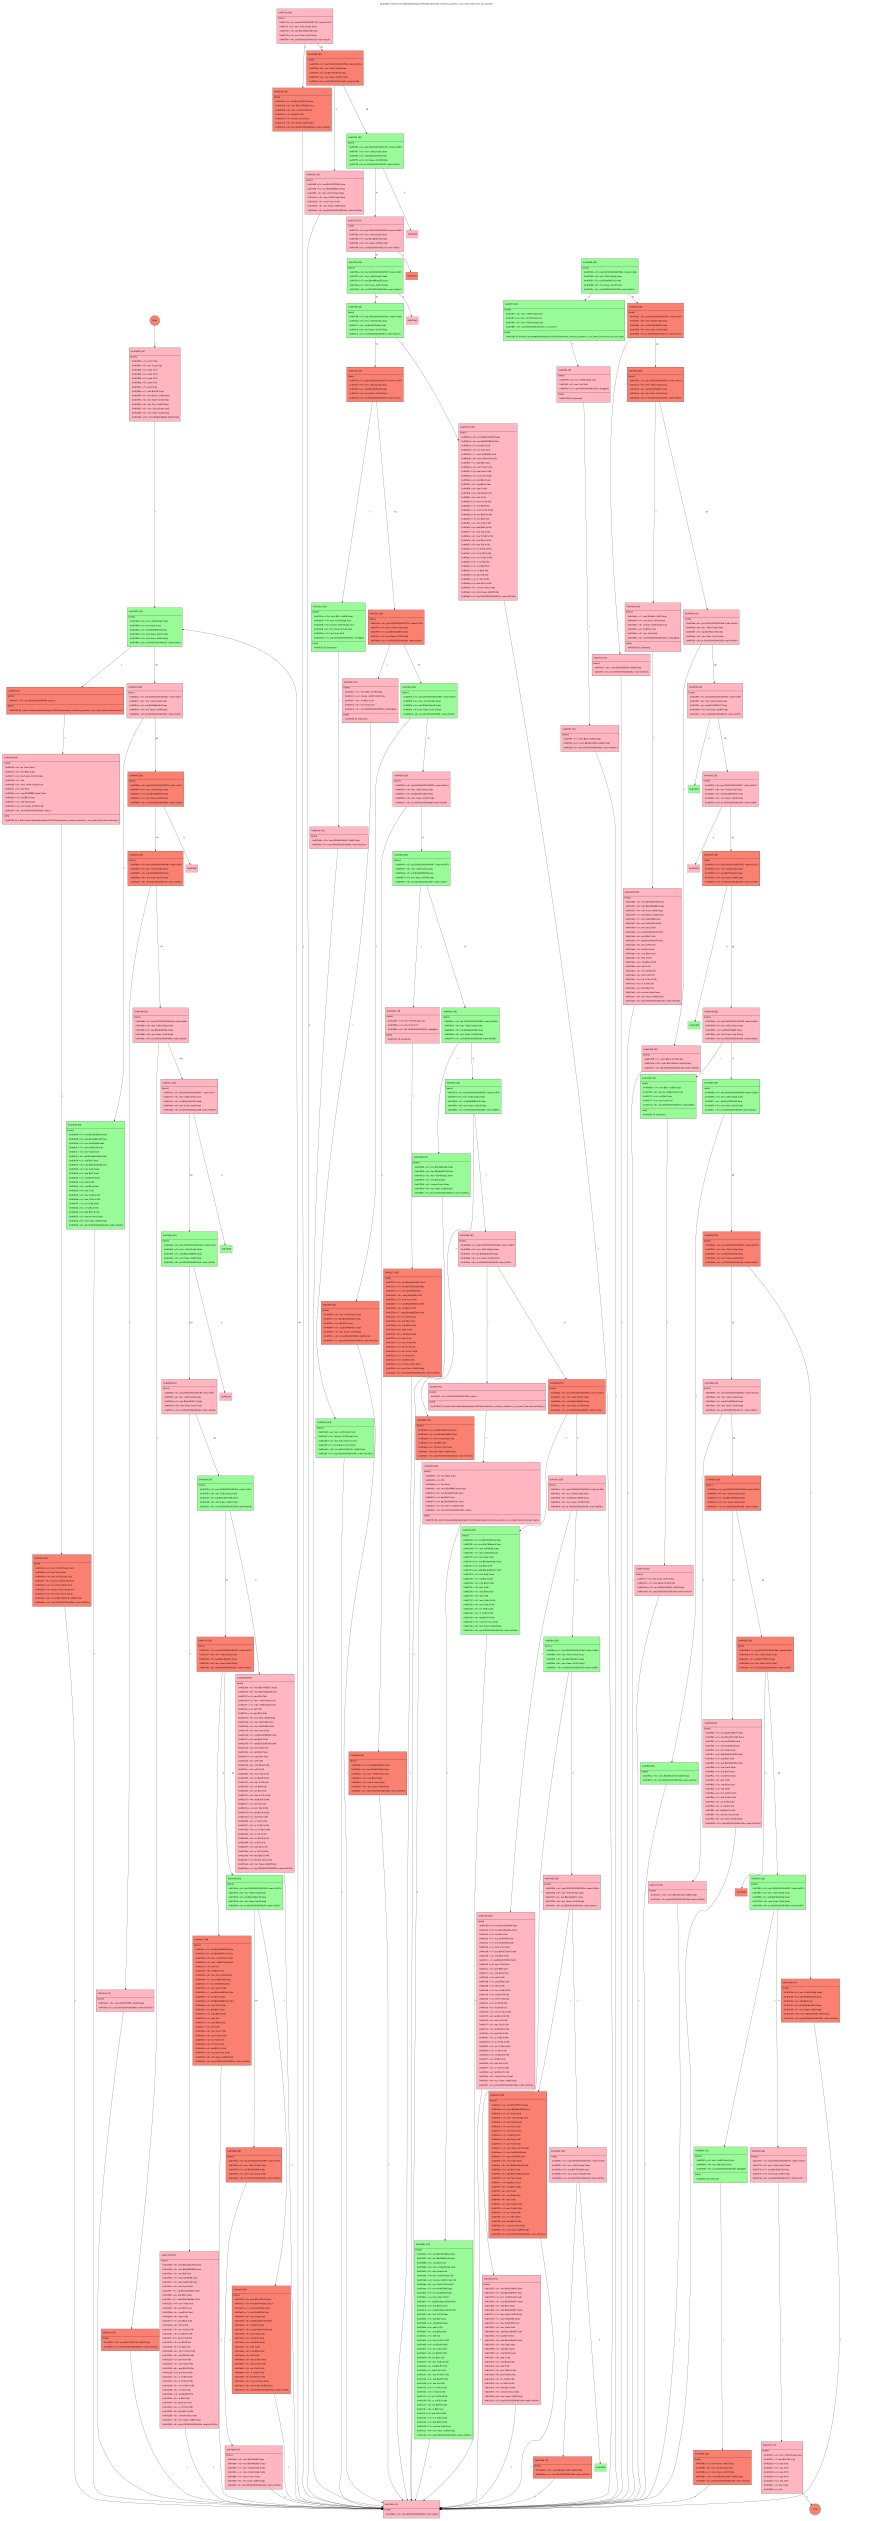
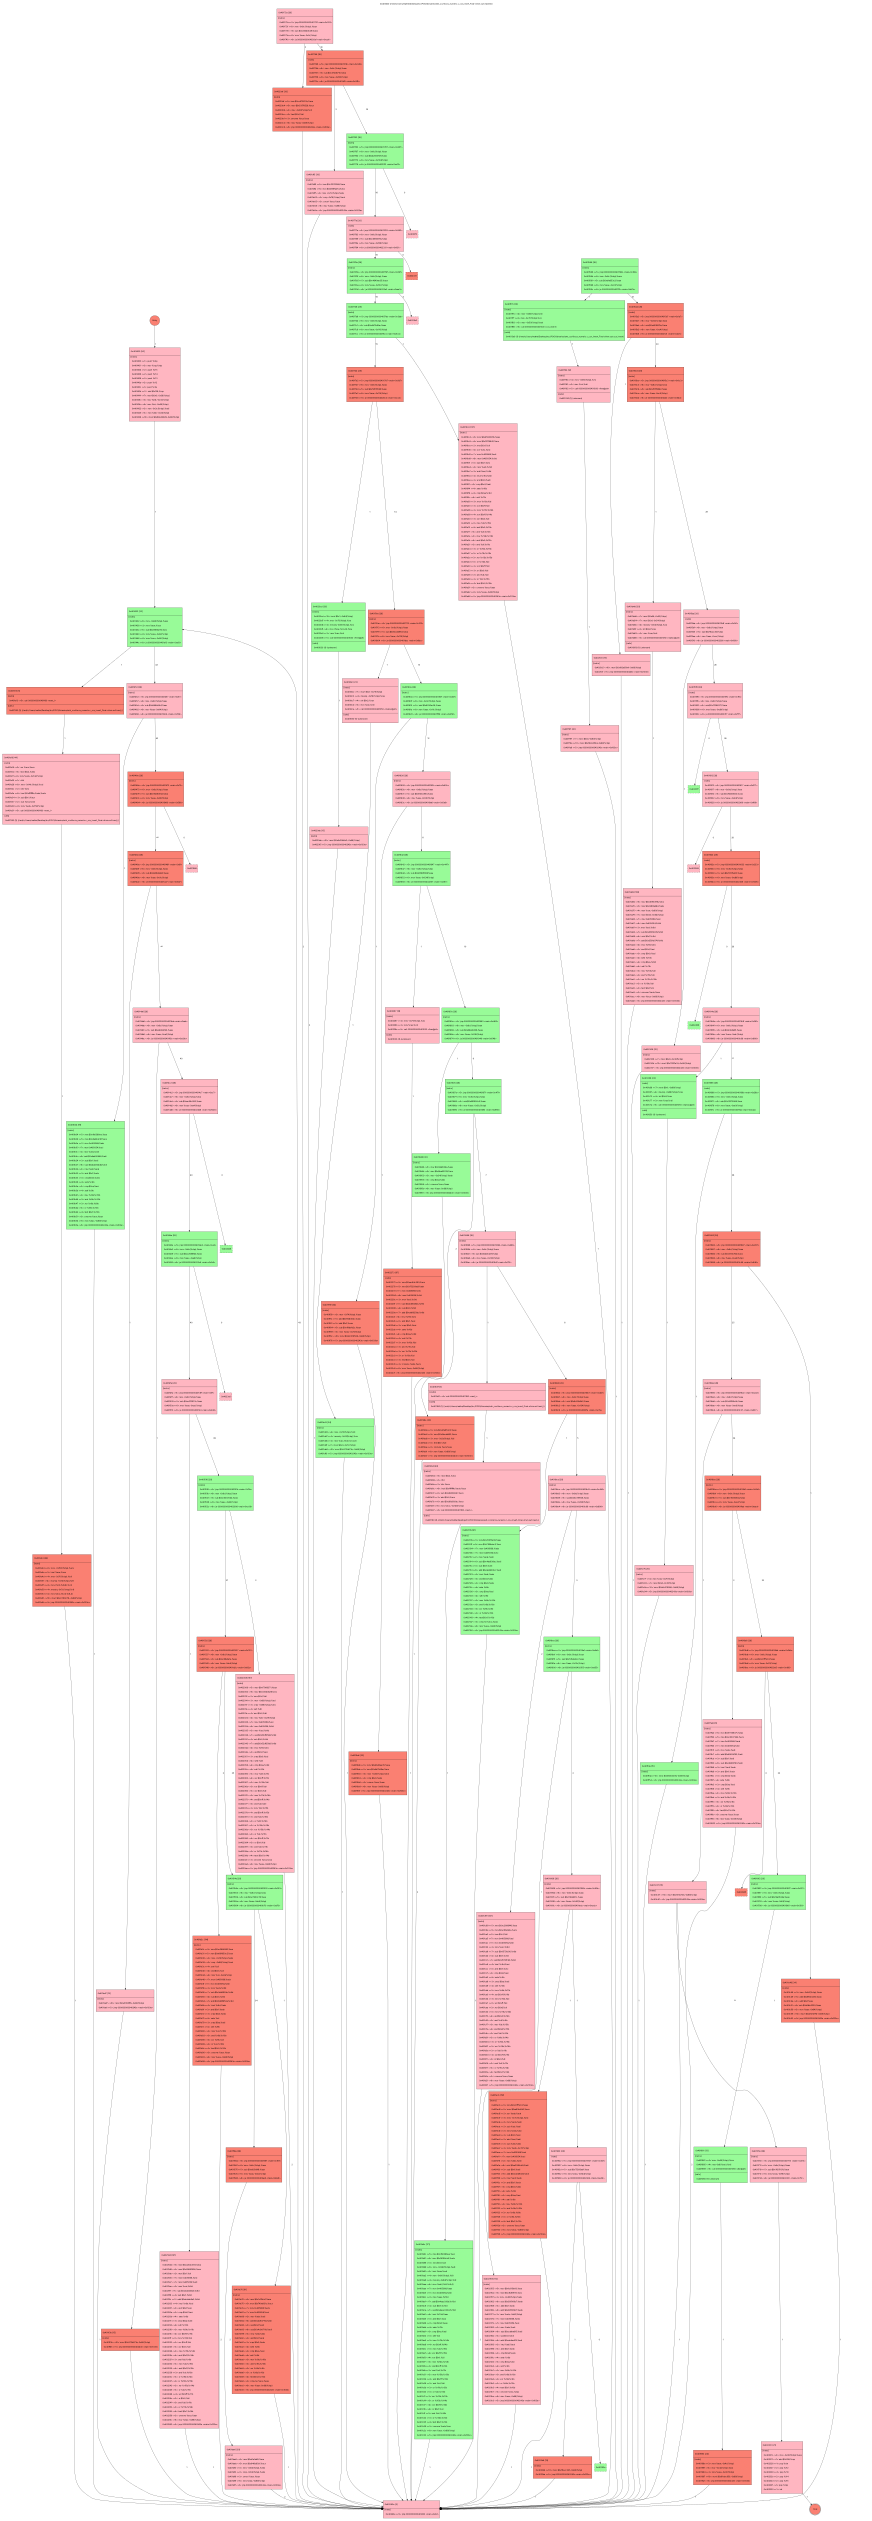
edge "0x4016f2 [28]" -> "0x40170e [28]": now "0x401c37 [15]" -> "0x40170e [28]"
